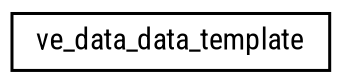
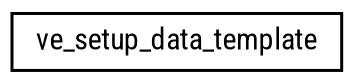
node "ve_data_data_template": label "ve_data_data_template" -> "ve_setup_data_template"
